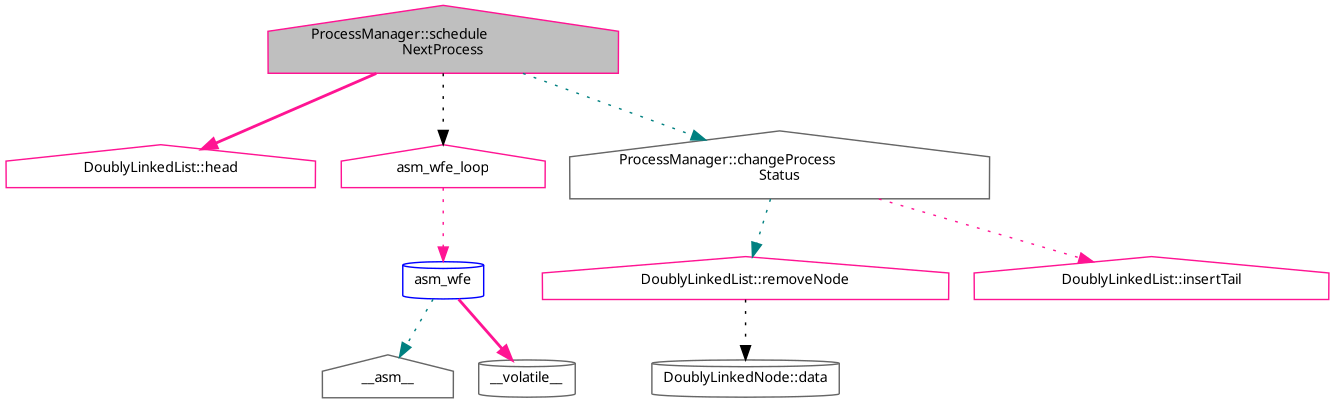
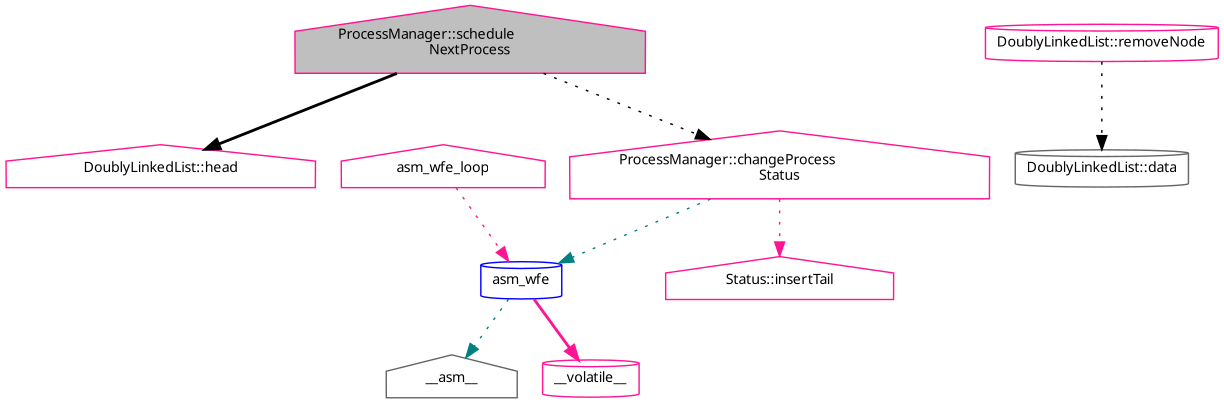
edge "ProcessManager::schedule NextProcess" -> "asm_wfe_loop": removed
edge "ProcessManager::schedule NextProcess" -> "ProcessManager::changeProcess Status": color teal -> black
edge "ProcessManager::schedule NextProcess" -> "DoublyLinkedList::head": color deeppink -> black
node "ProcessManager::changeProcess Status": color gray40 -> deeppink
edge "ProcessManager::changeProcess Status" -> "DoublyLinkedList::removeNode": now "ProcessManager::changeProcess Status" -> "asm_wfe"
node "DoublyLinkedList::removeNode": shape house -> cylinder
node "DoublyLinkedList::insertTail": label "DoublyLinkedList::insertTail" -> "Status::insertTail"
node "__volatile__": color gray40 -> deeppink
node "DoublyLinkedNode::data": label "DoublyLinkedNode::data" -> "DoublyLinkedList::data"
